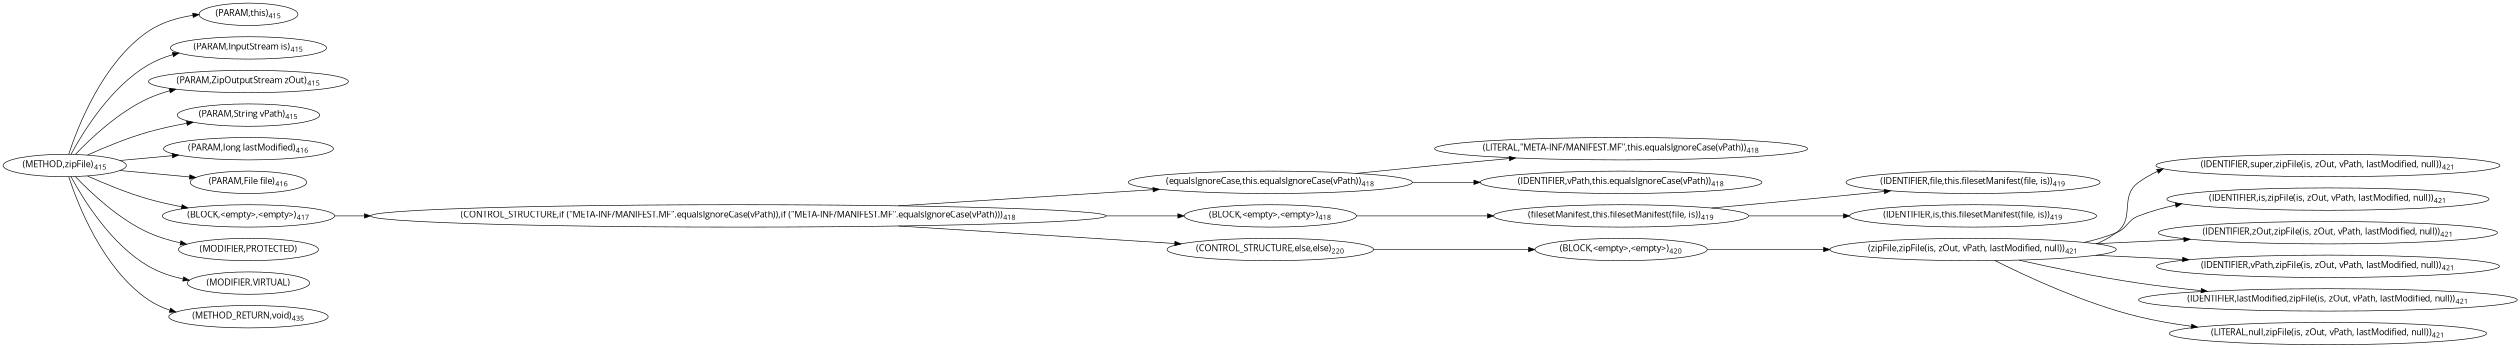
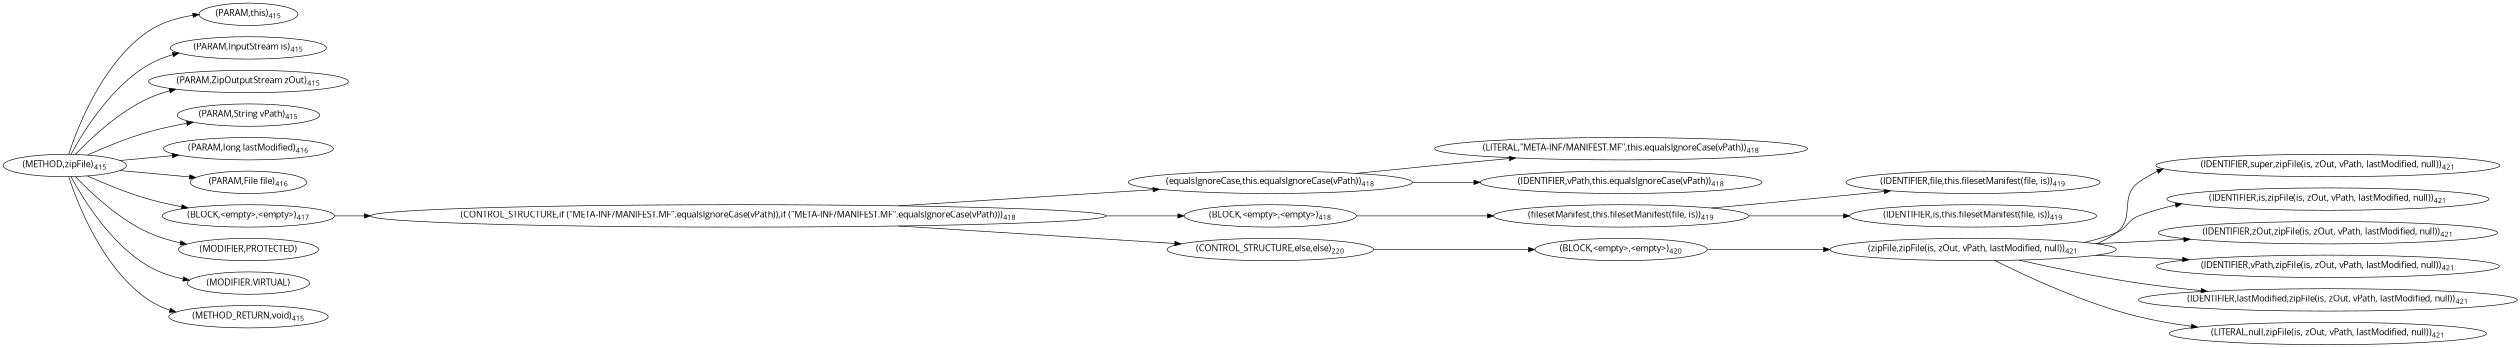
node "(METHOD_RETURN,void)": text "435" -> "415"
